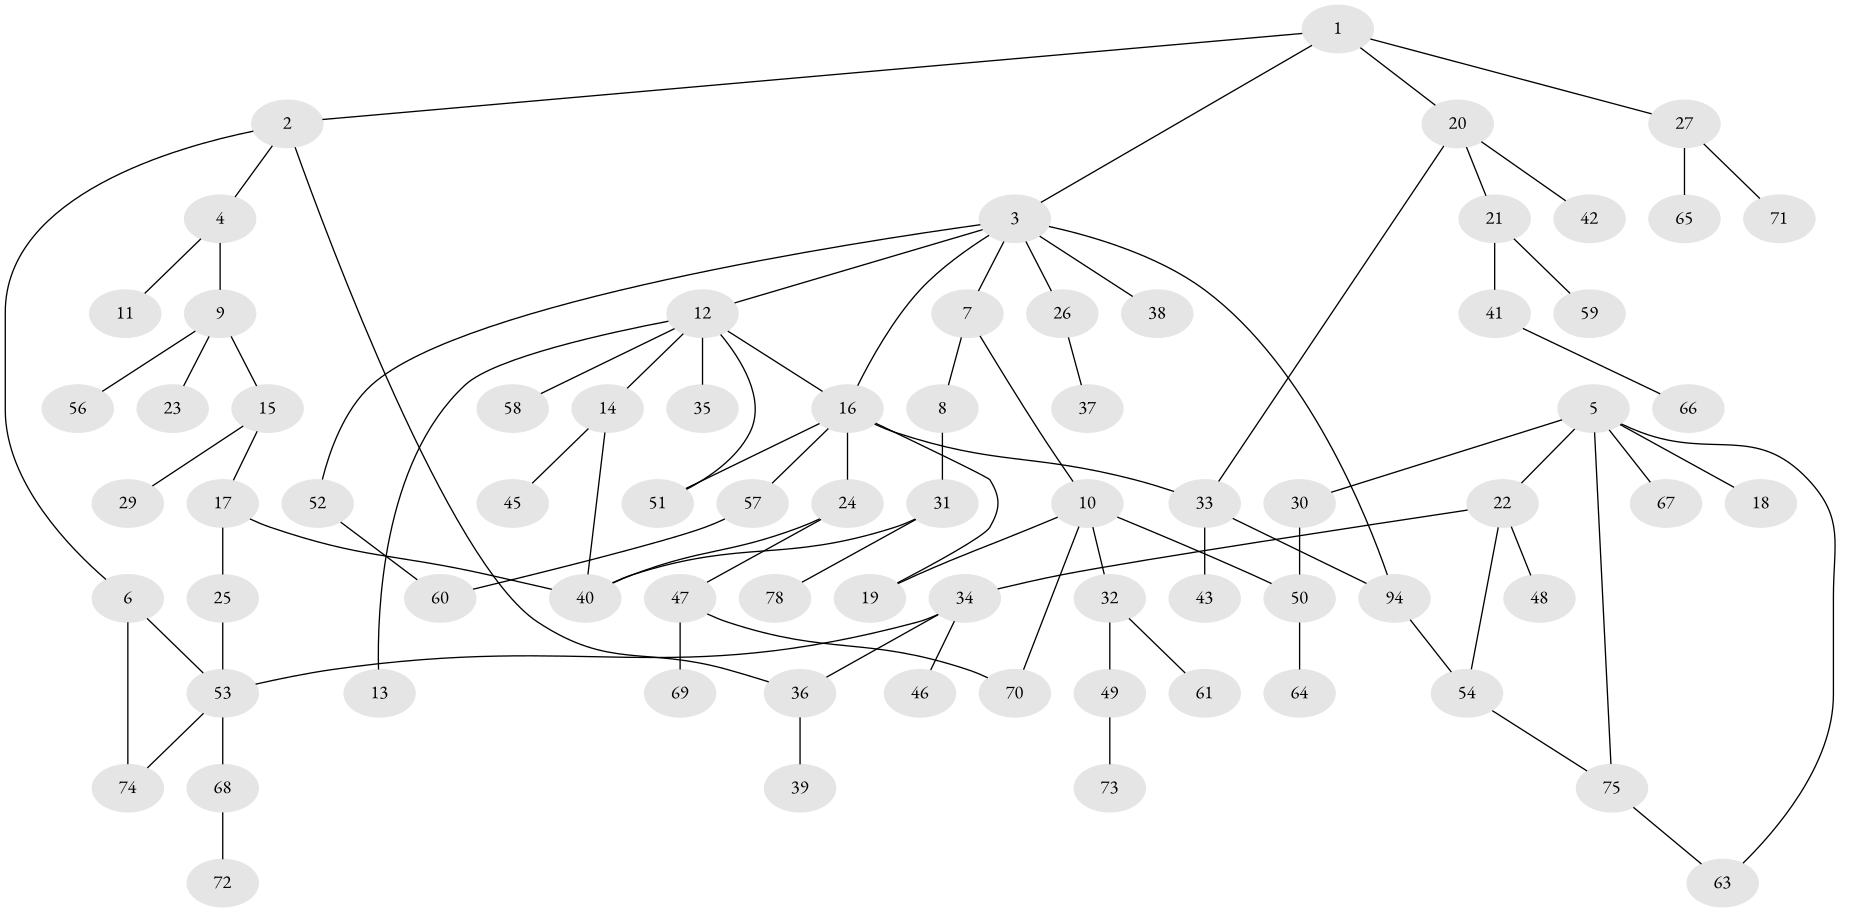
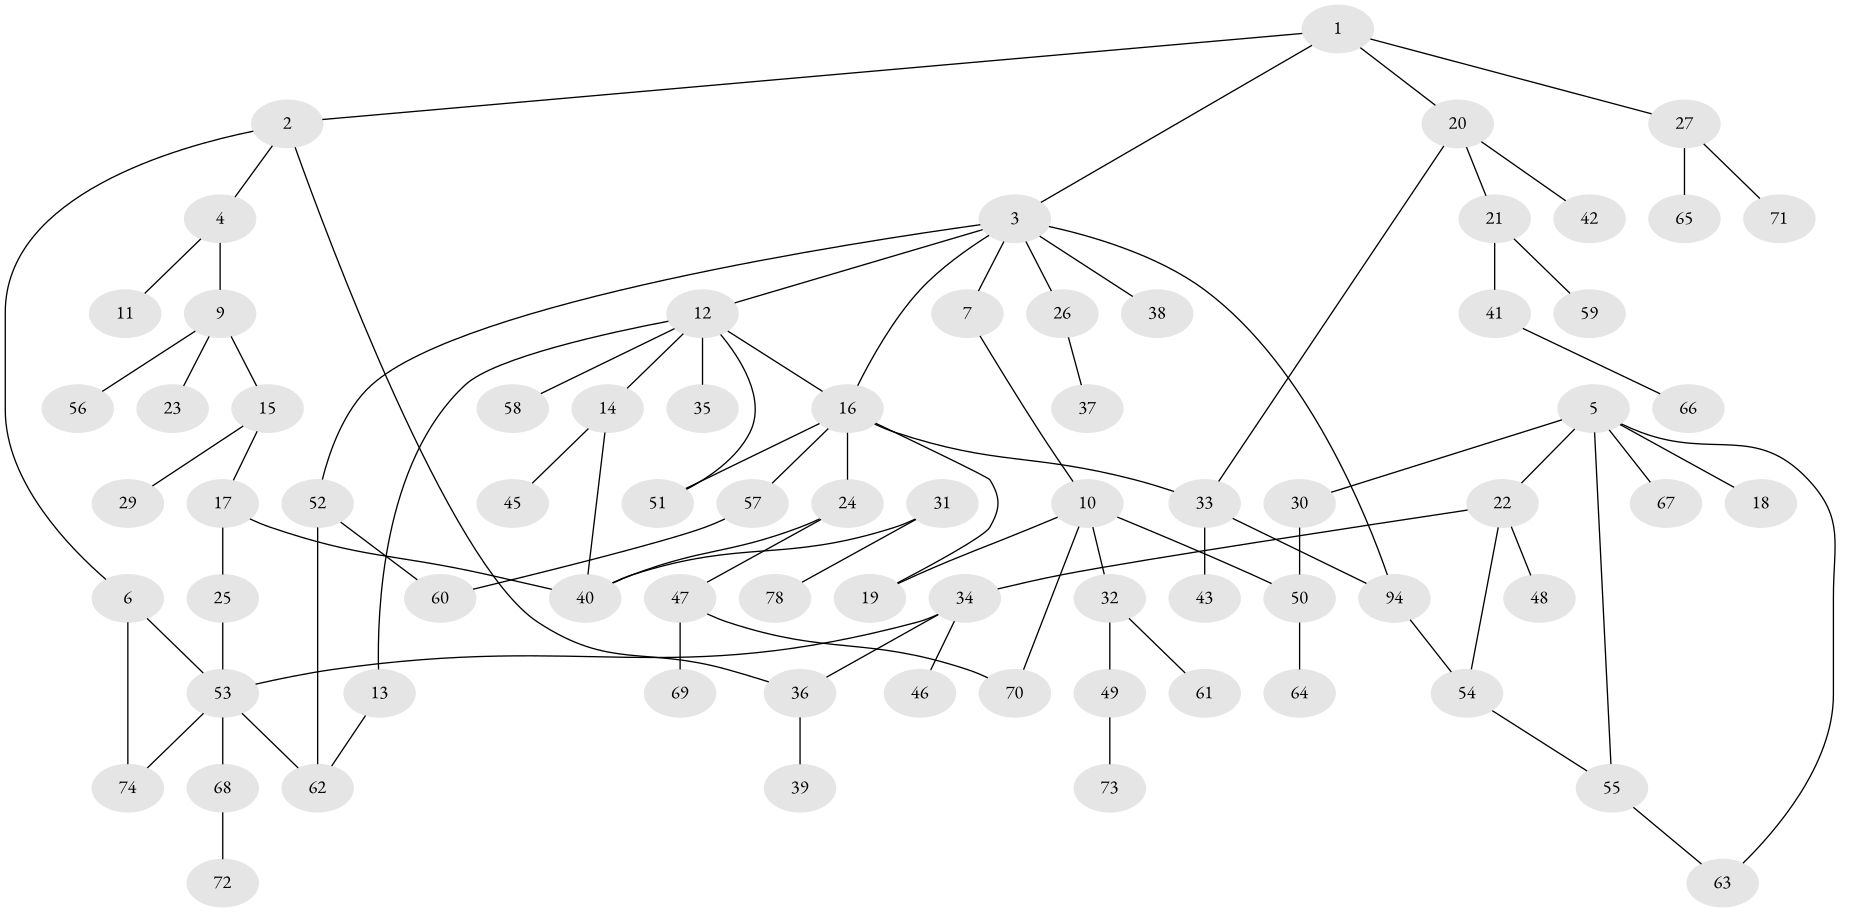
node "8": removed
node "62": added
node "75": label "75" -> "55"
